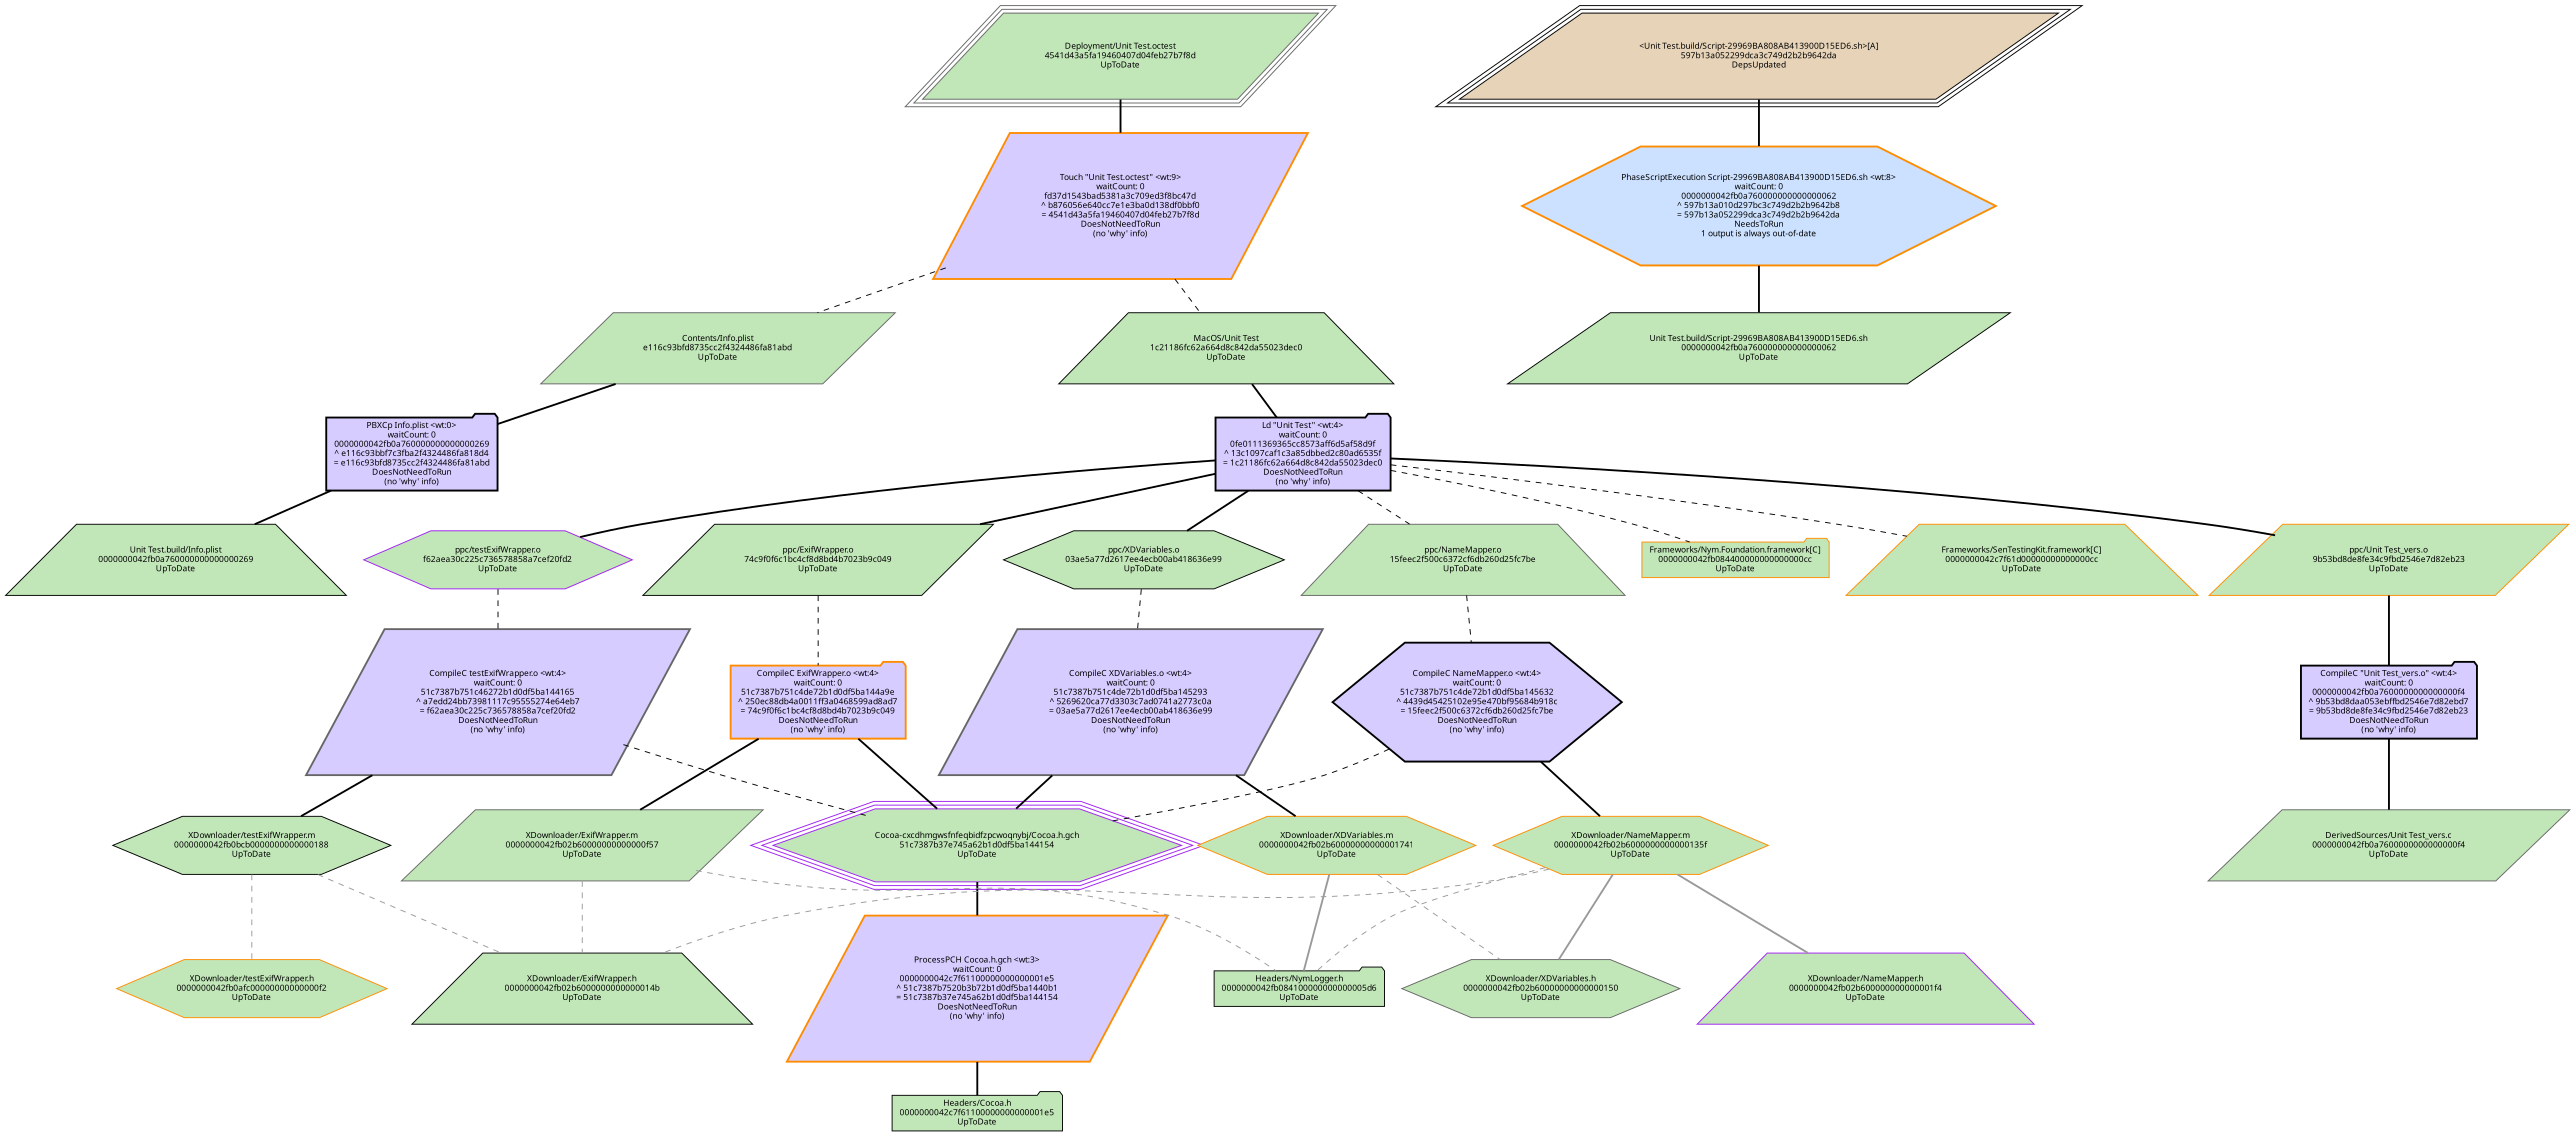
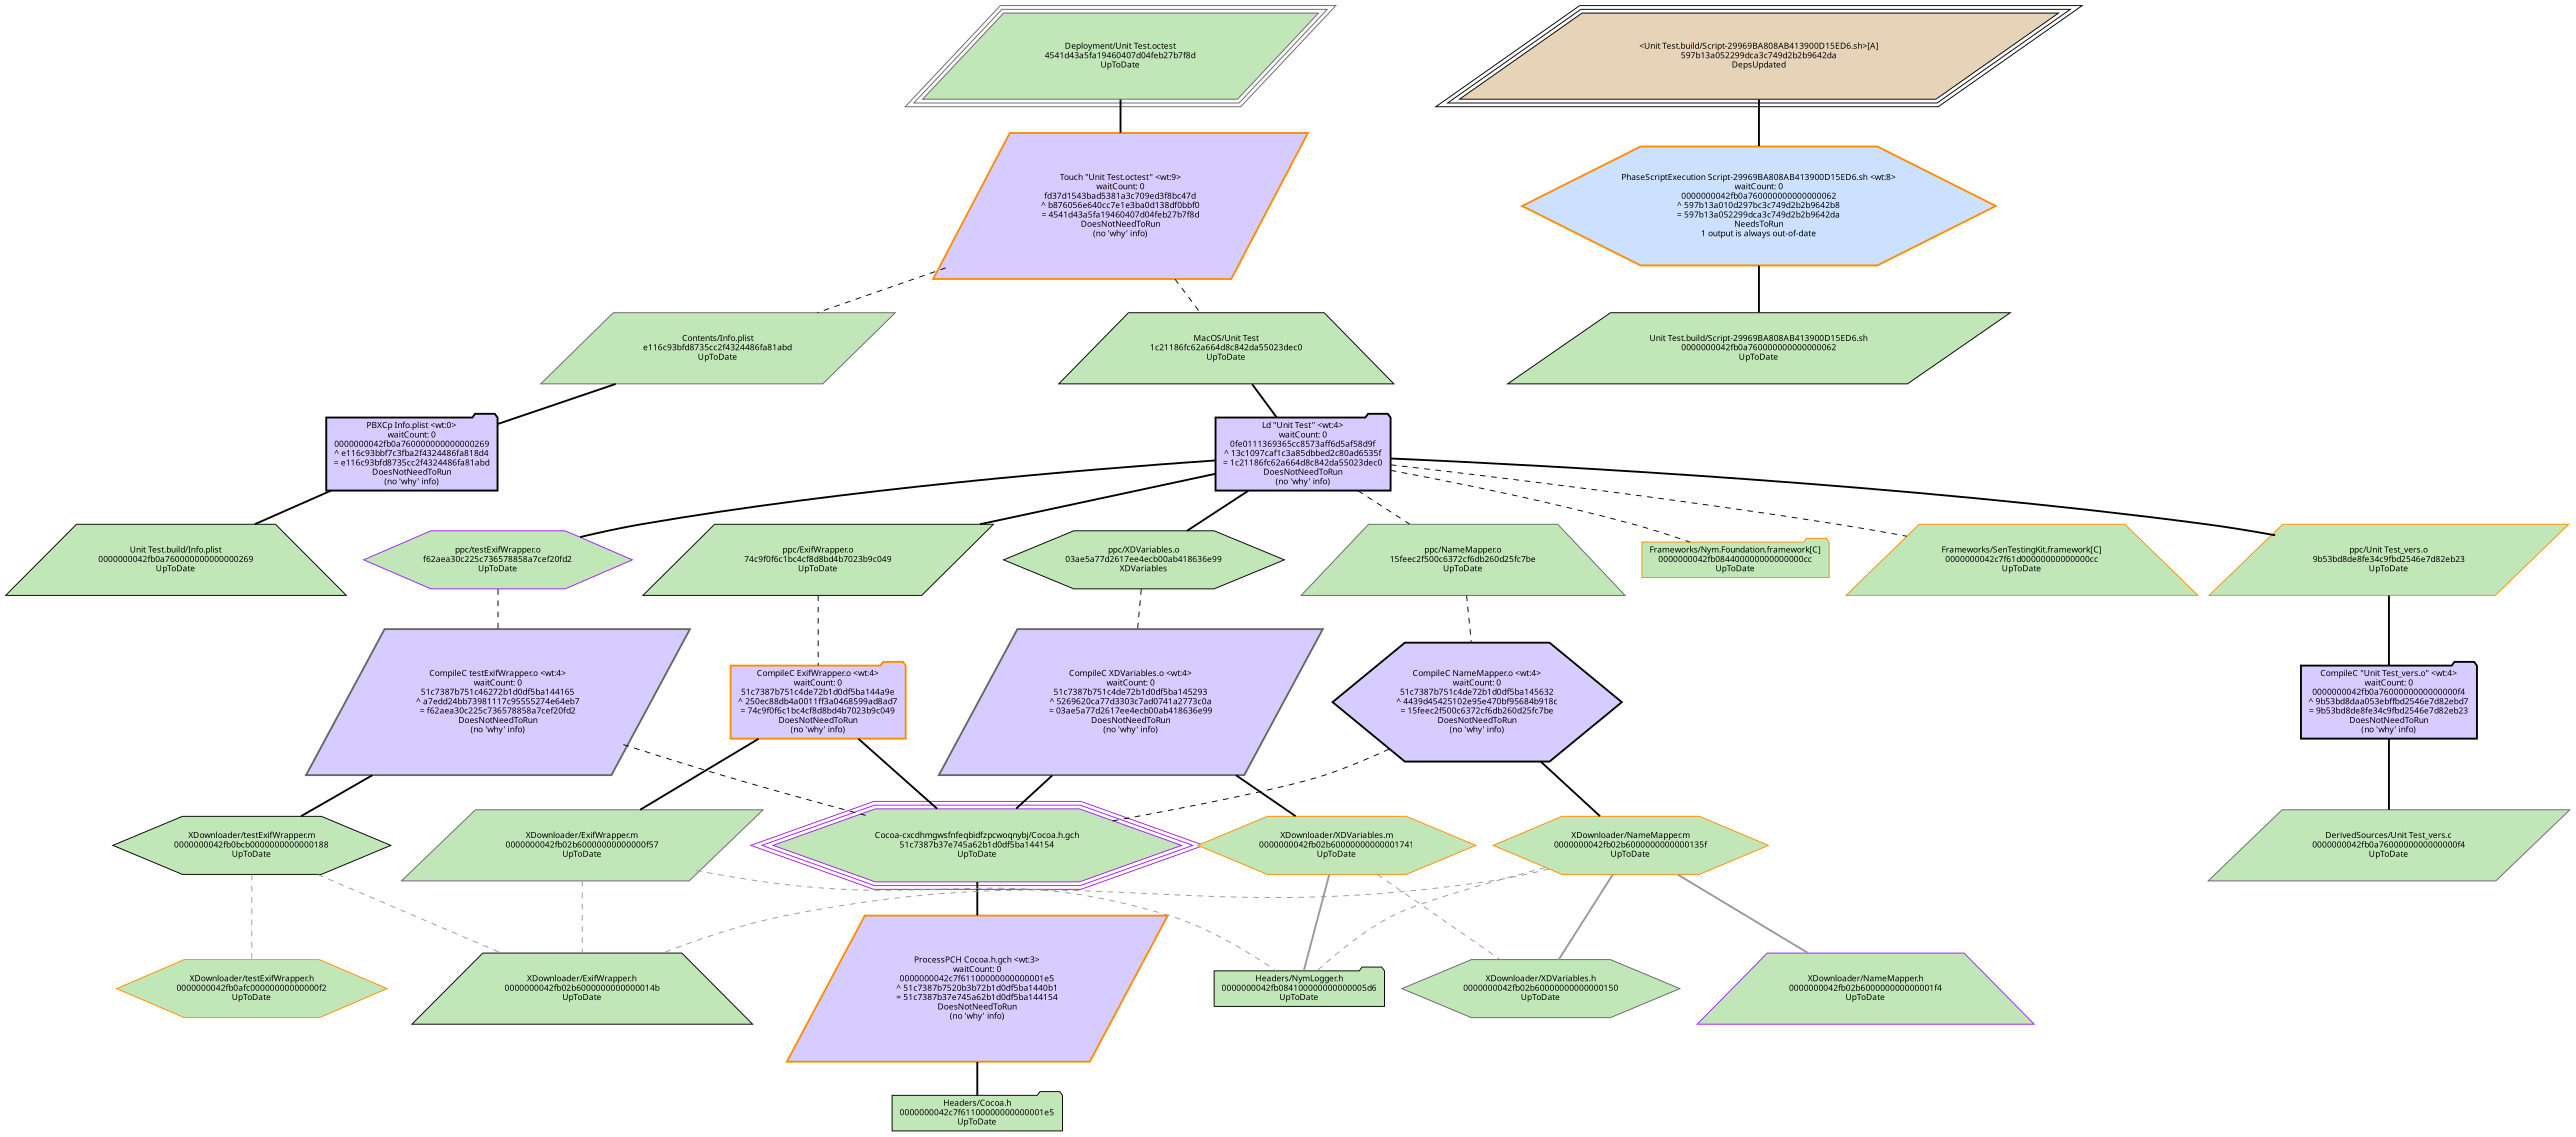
node "ppc/XDVariables.o 03ae5a77d2617ee4ecb00ab418636e99 UpToDate": label "ppc/XDVariables.o 03ae5a77d2617ee4ecb00ab418636e99 UpToDate" -> "ppc/XDVariables.o 03ae5a77d2617ee4ecb00ab418636e99 XDVariables"
